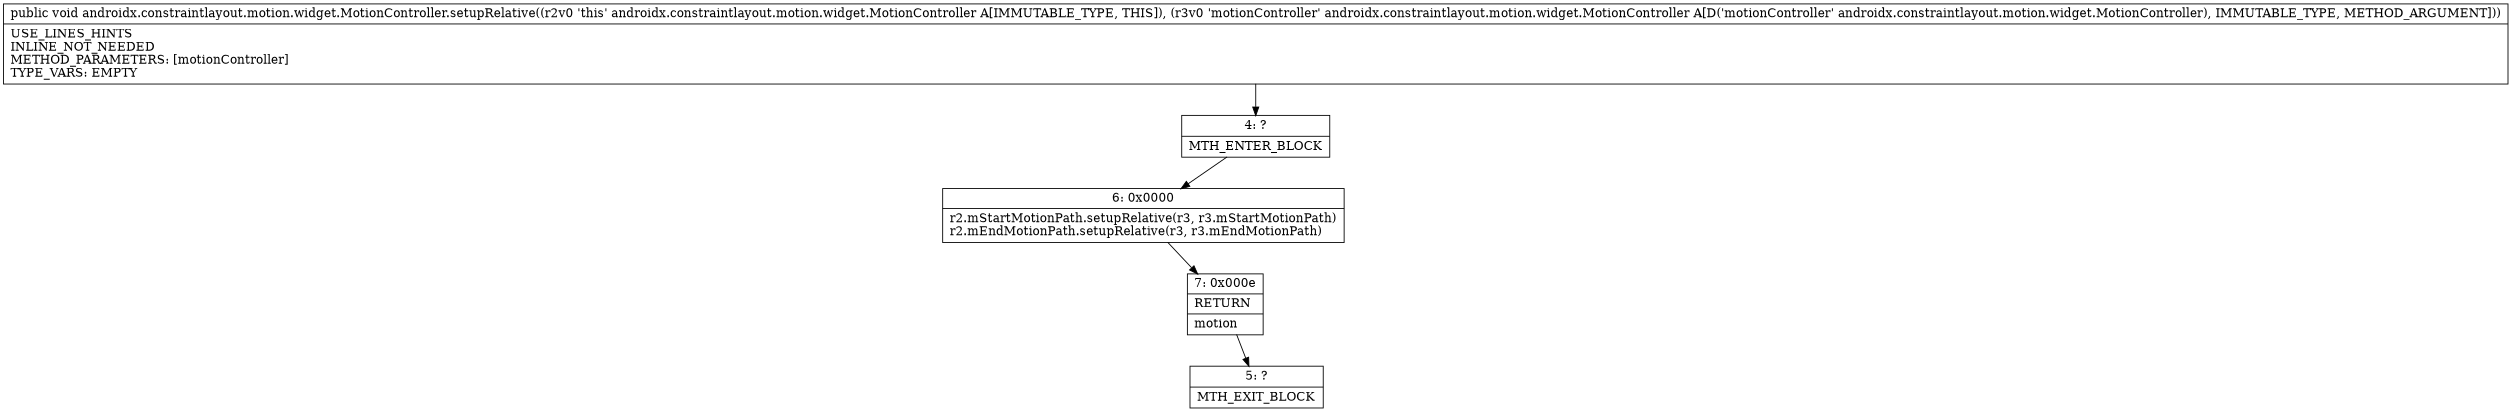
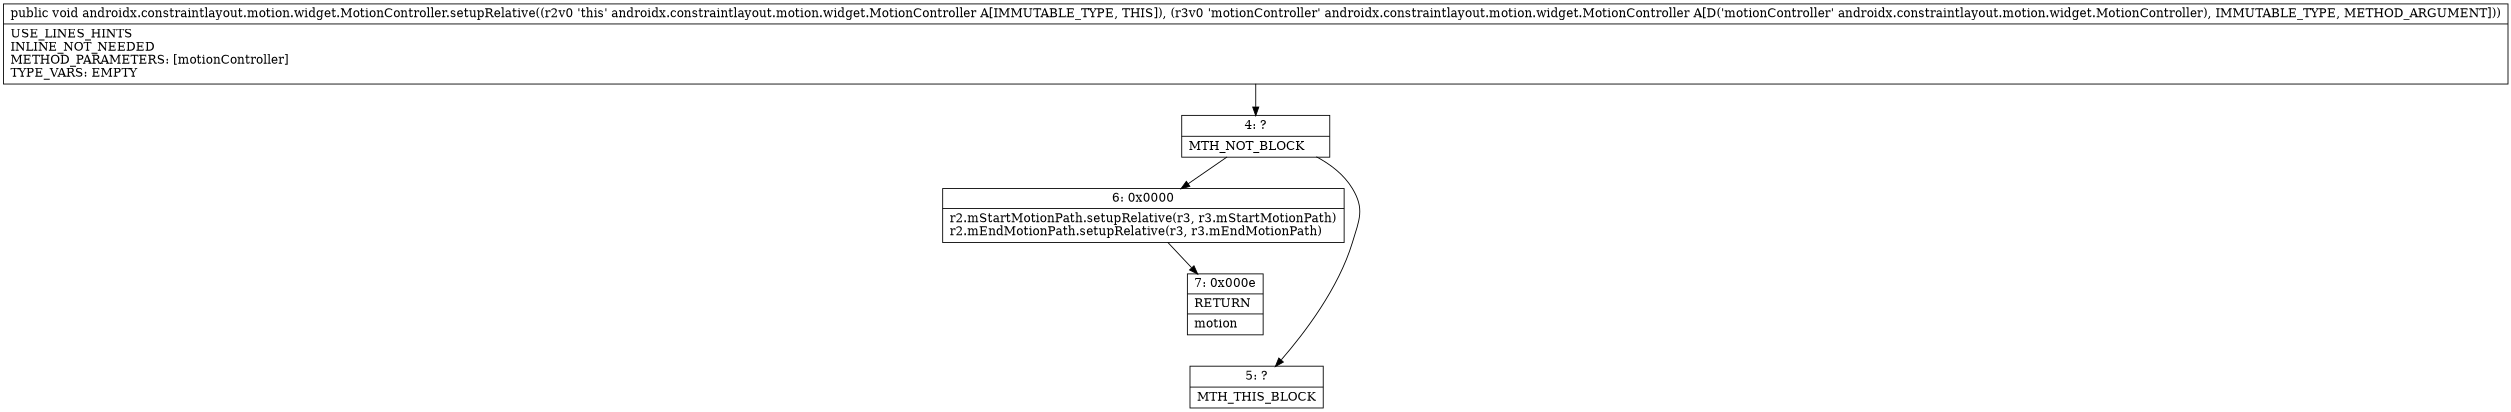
node "4: ?": text "MTH_ENTER_BLOCK" -> "MTH_NOT_BLOCK"
edge "7: 0x000e" -> "5: ?": now "4: ?" -> "5: ?"
node "5: ?": text "MTH_EXIT_BLOCK" -> "MTH_THIS_BLOCK"
